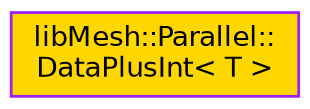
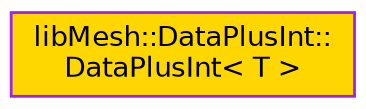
node "libMesh::Parallel:: DataPlusInt< T >": label "libMesh::Parallel:: DataPlusInt< T >" -> "libMesh::DataPlusInt:: DataPlusInt< T >"
